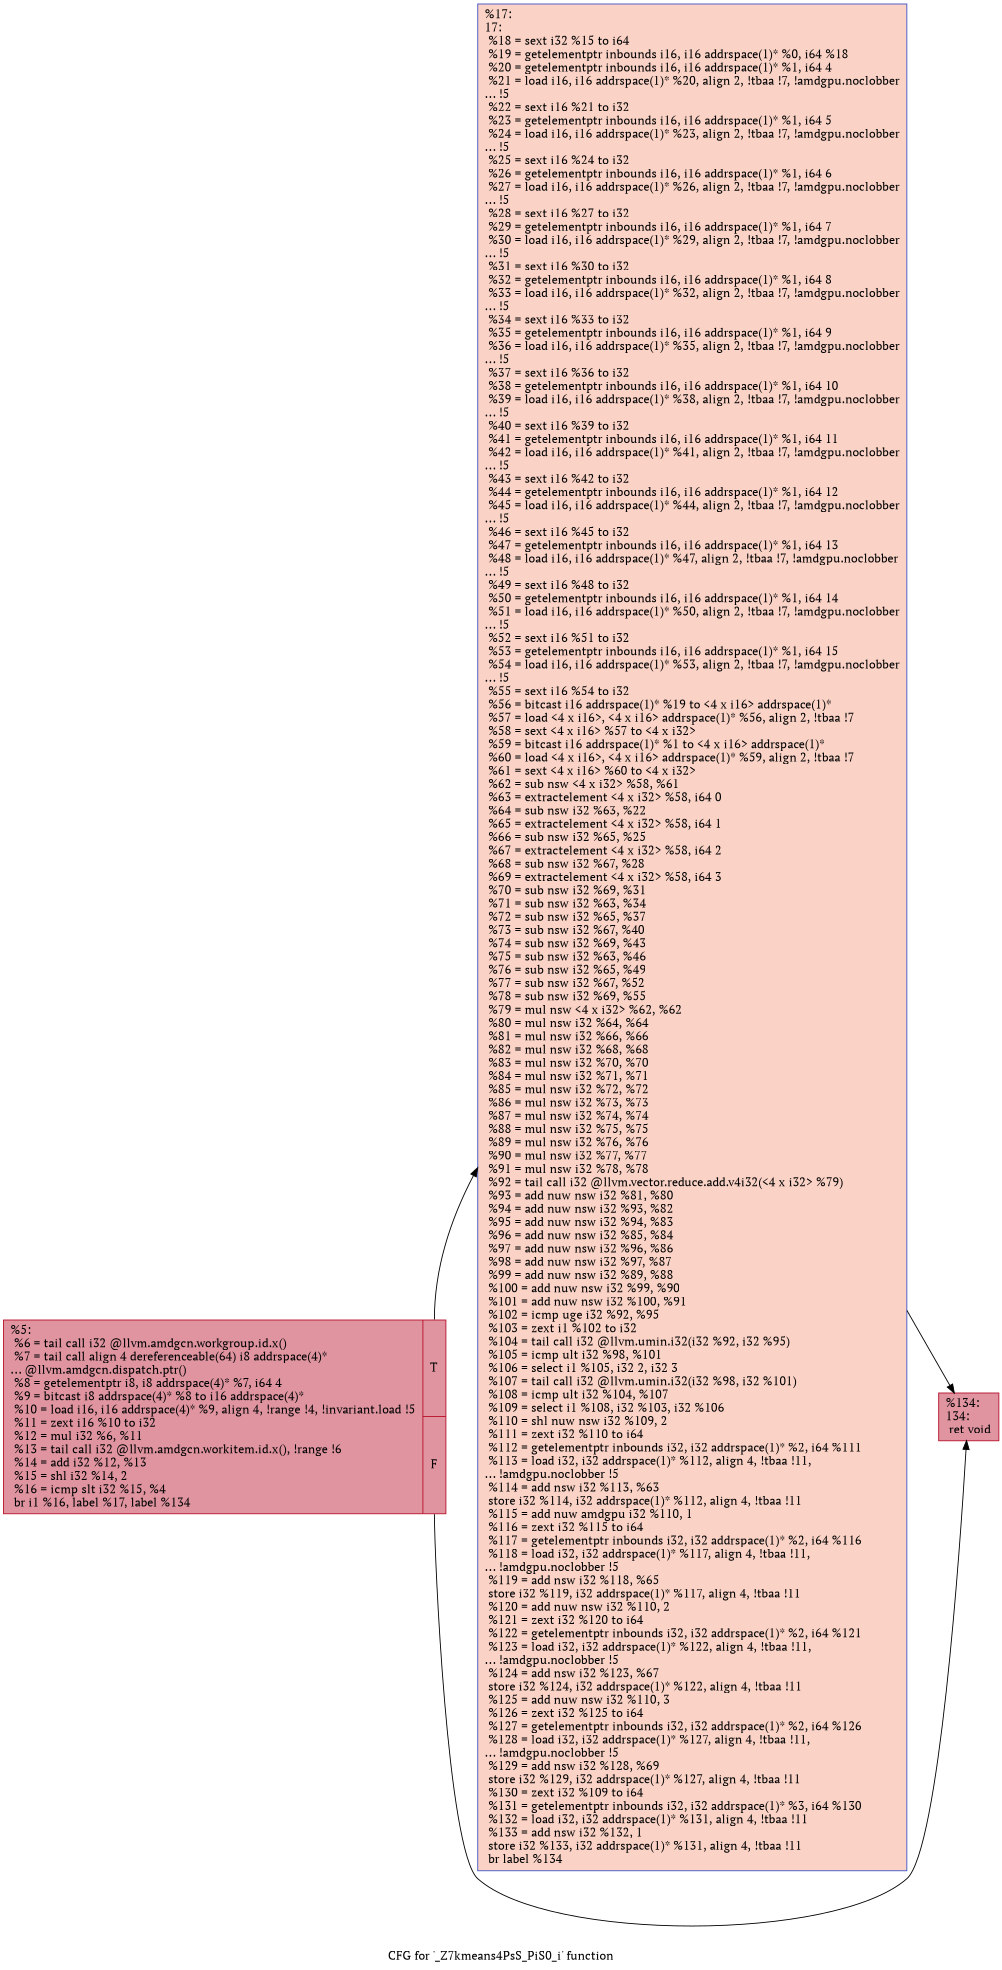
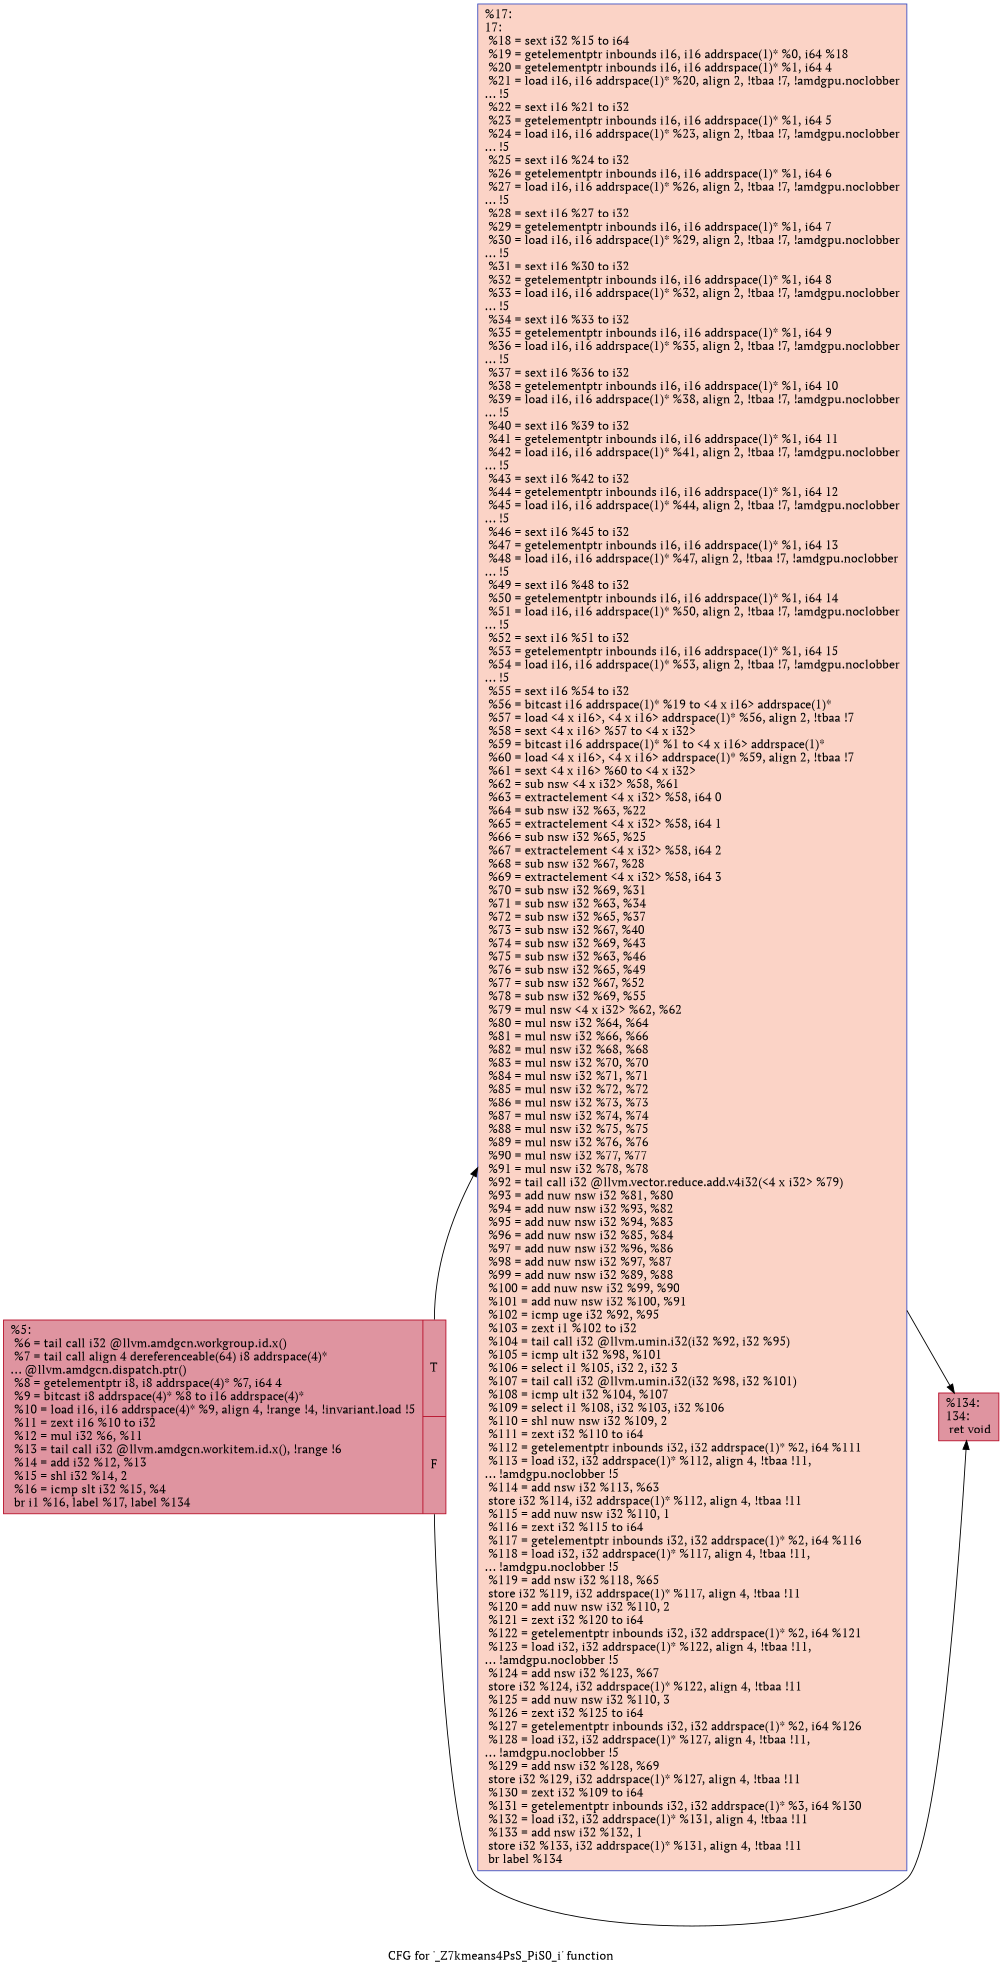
node "%17:": text "%115 = add nuw amdgpu i32 %110, 1" -> "%115 = add nuw nsw i32 %110, 1"
